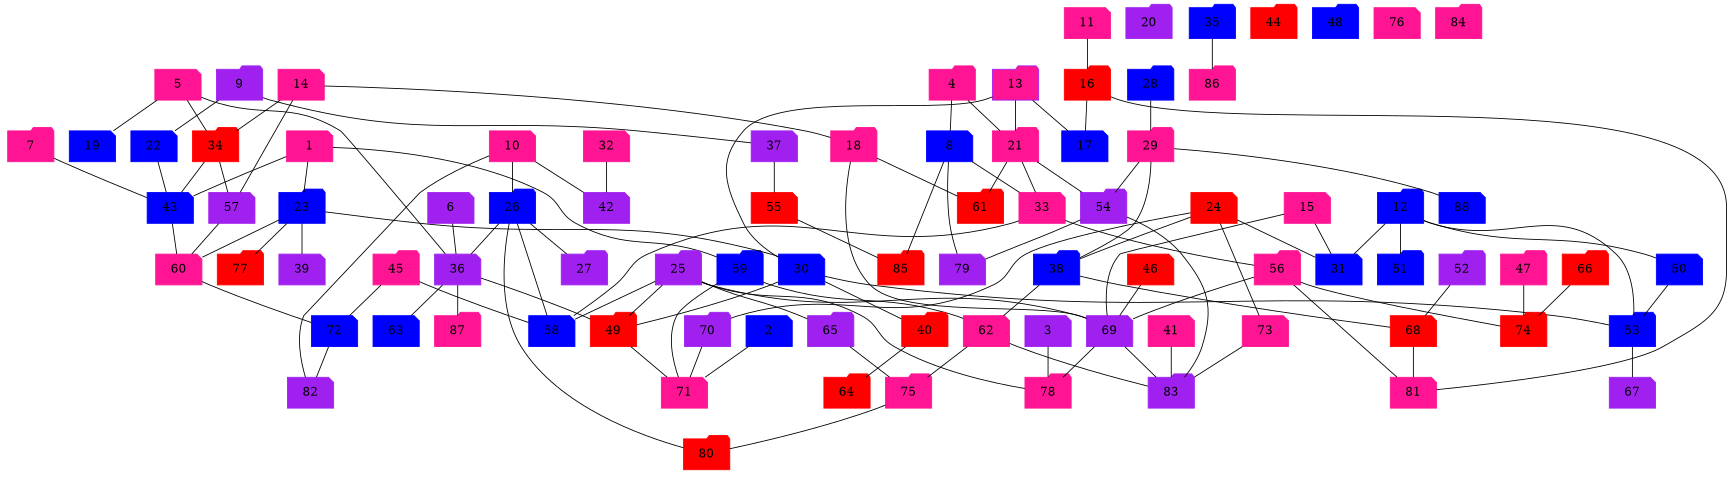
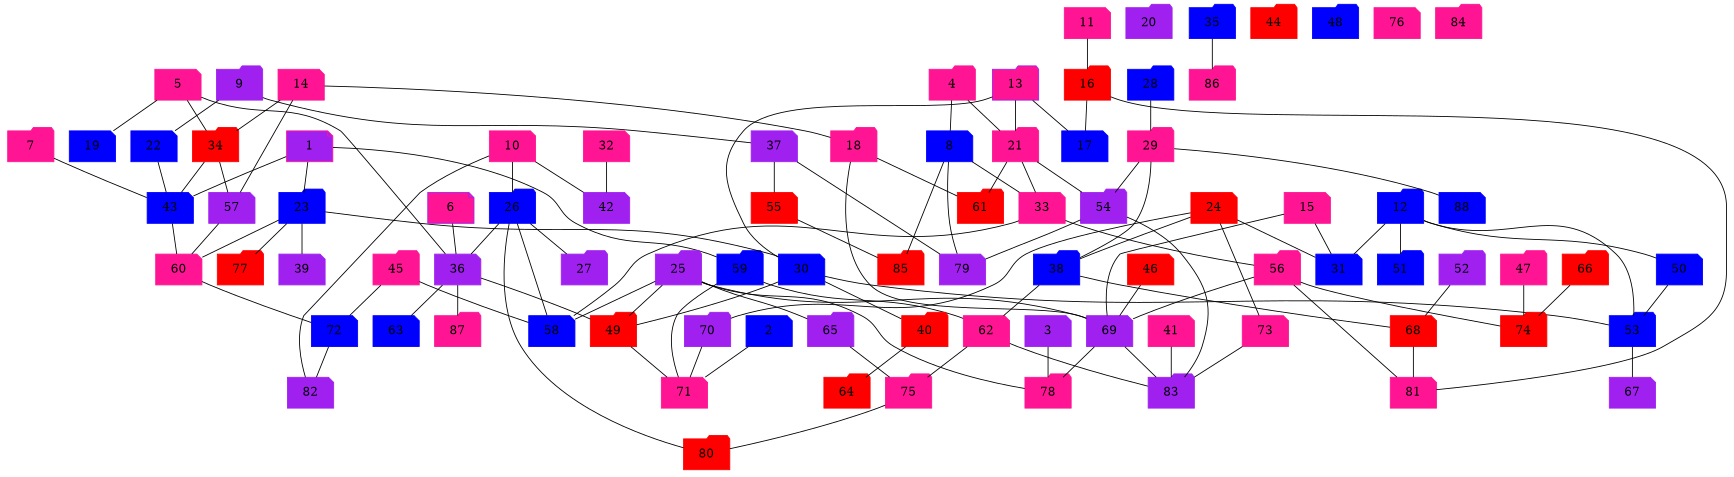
node "1": fillcolor deeppink -> purple
node "6": fillcolor purple -> deeppink
edge "37" -- "79": added
